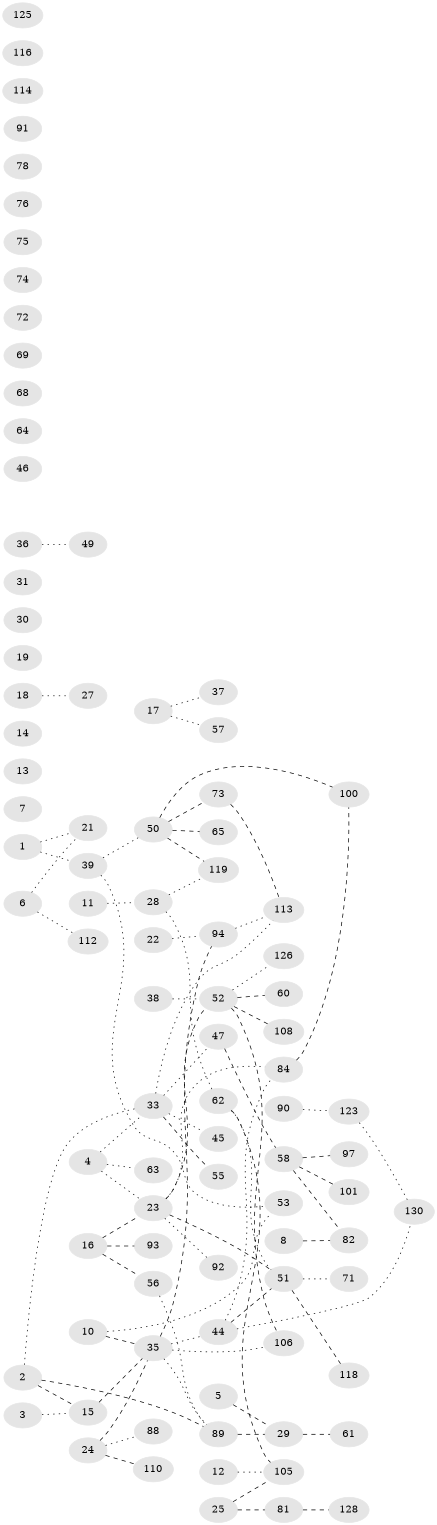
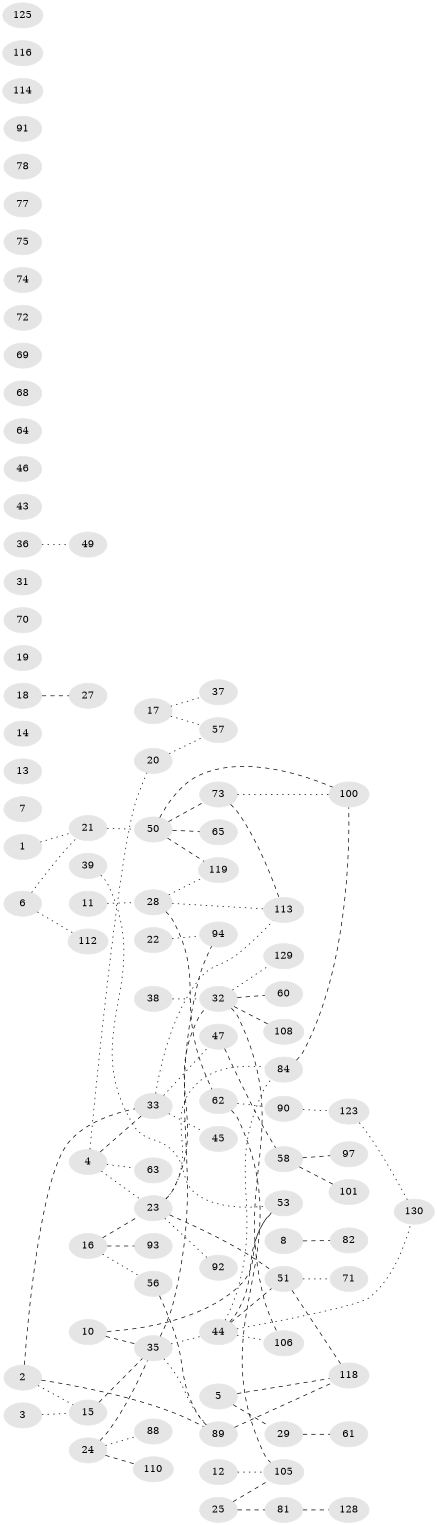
node "76": label "76" -> "77"
node "43": added
node "30": label "30" -> "70"
edge "18" -- "27": style dotted -> dashed
node "20": added
edge "73" -- "100": added
edge "50" -- "39": now "50" -- "21"
edge "1" -- "39": removed
edge "113" -- "94": now "113" -- "28"
node "126": label "126" -> "129"
edge "28" -- "62": style dotted -> dashed
node "52": label "52" -> "32"
edge "33" -- "4": style dotted -> dashed
node "55": removed
edge "62" -- "51": now "62" -- "90"
edge "58" -- "82": removed
edge "33" -- "2": style dotted -> dashed
edge "16" -- "56": style dashed -> dotted
edge "53" -- "44": added
edge "53" -- "10": style dotted -> dashed
edge "106" -- "35": now "106" -- "44"
edge "56" -- "89": style dotted -> dashed
edge "118" -- "5": added
edge "2" -- "15": style dashed -> dotted
edge "89" -- "29": now "89" -- "118"
